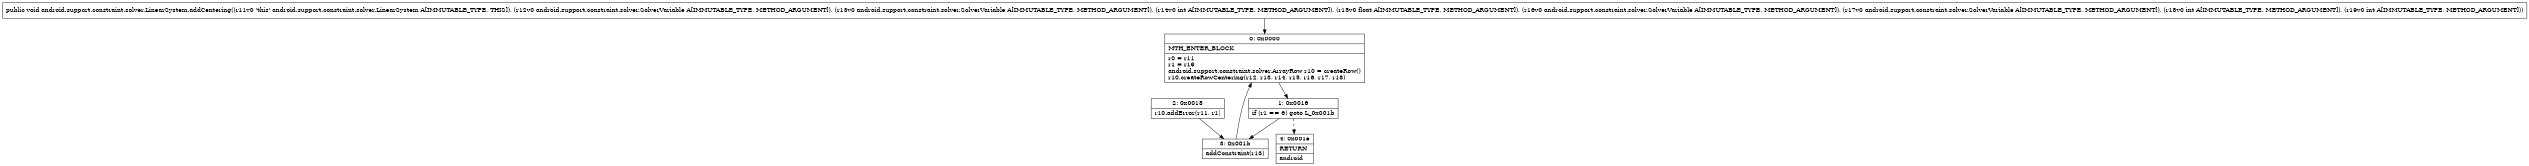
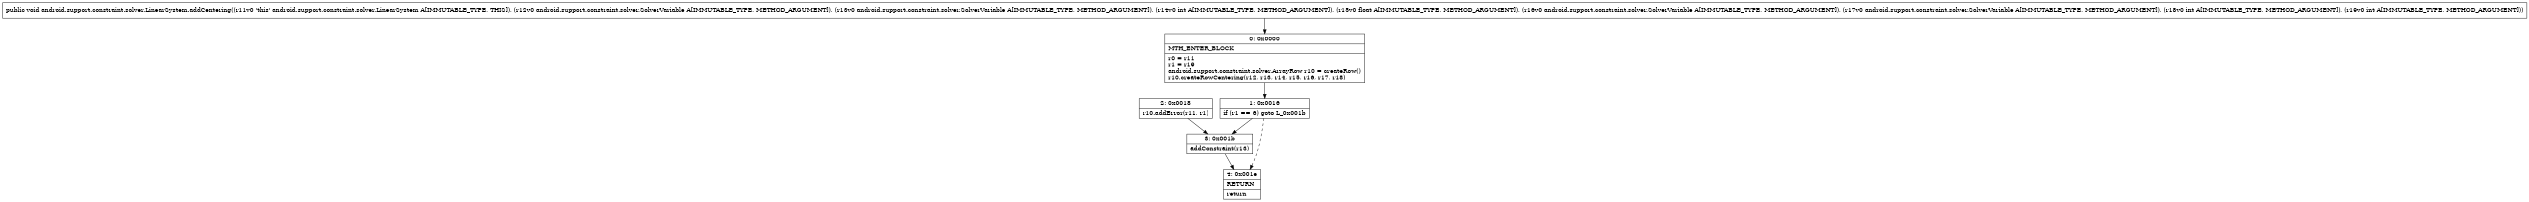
edge "3: 0x001b" -> "0: 0x0000": now "3: 0x001b" -> "4: 0x001e"
node "4: 0x001e": text "android" -> "return"
